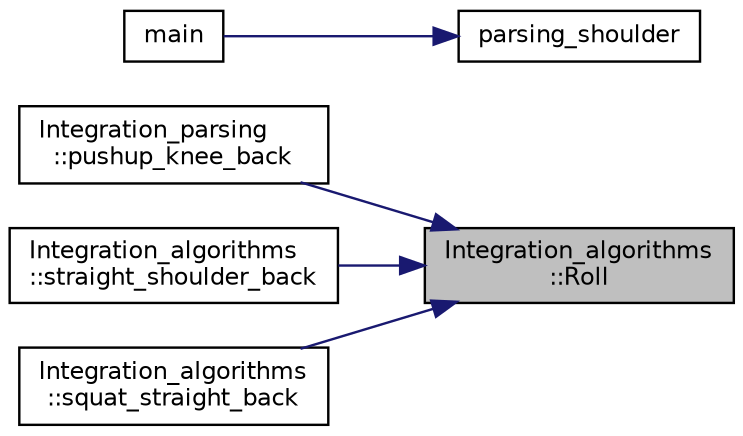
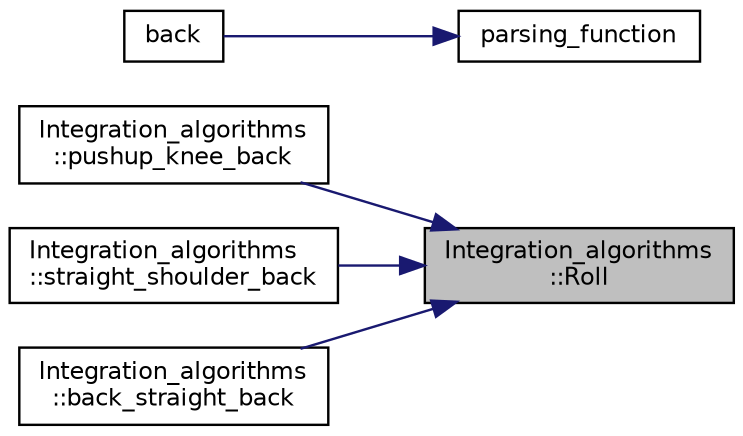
node "main": label "main" -> "back"
node "parsing_shoulder": label "parsing_shoulder" -> "parsing_function"
node "Integration_parsing ::pushup_knee_back": label "Integration_parsing ::pushup_knee_back" -> "Integration_algorithms ::pushup_knee_back"
node "Integration_algorithms ::squat_straight_back": label "Integration_algorithms ::squat_straight_back" -> "Integration_algorithms ::back_straight_back"
